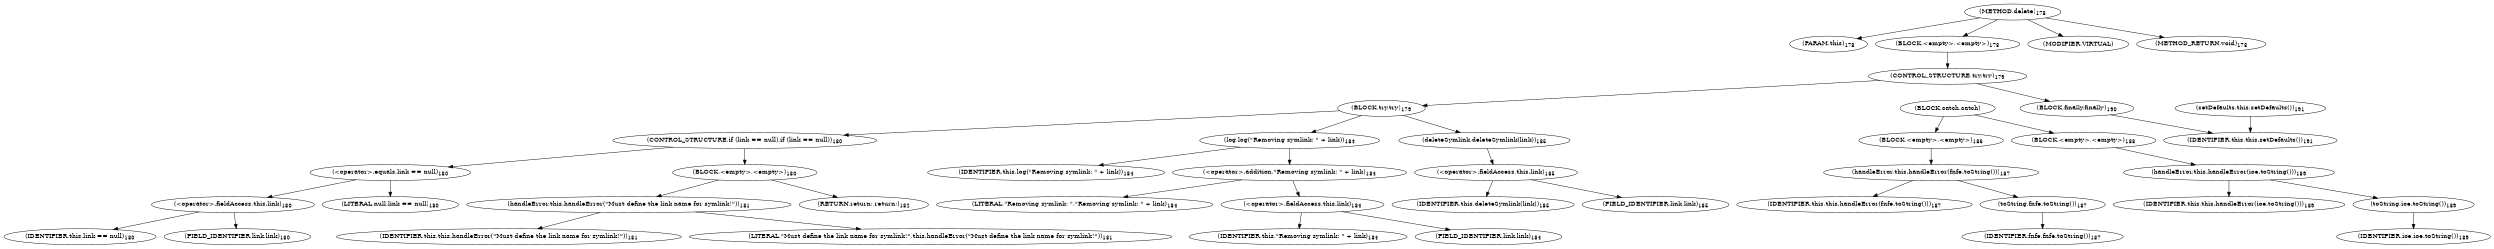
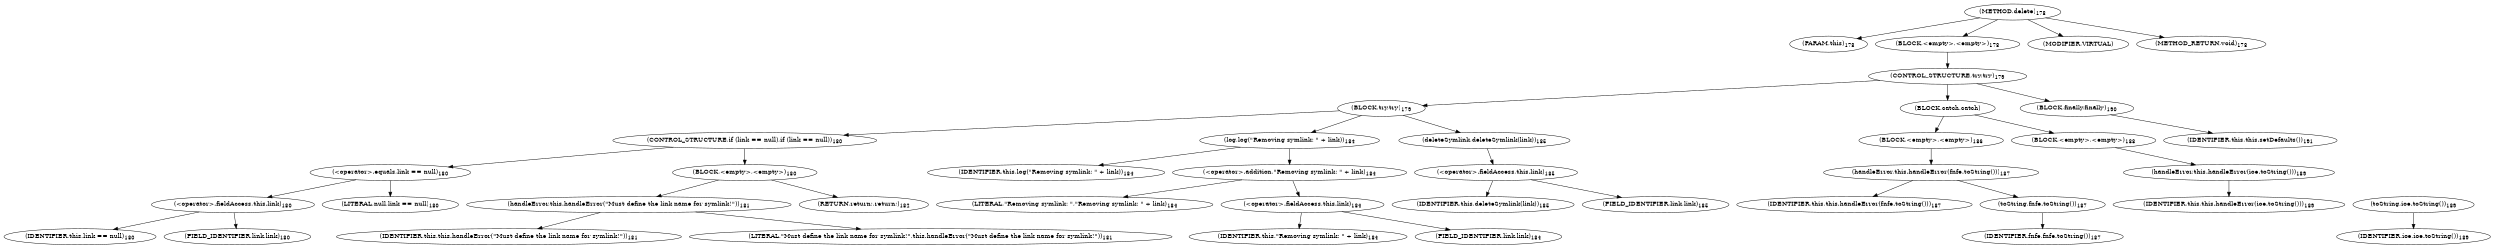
edge "(CONTROL_STRUCTURE,try,try)" -> "(BLOCK,catch,catch)": added
node "(setDefaults,this.setDefaults())": removed
edge "(handleError,this.handleError(ioe.toString()))" -> "(toString,ioe.toString())": removed
